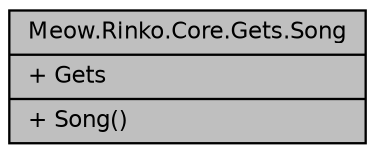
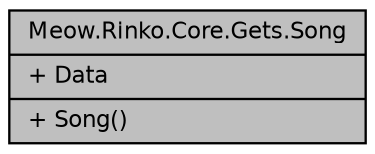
node "Meow.Rinko.Core.Gets.Song": text "+ Gets" -> "+ Data"
